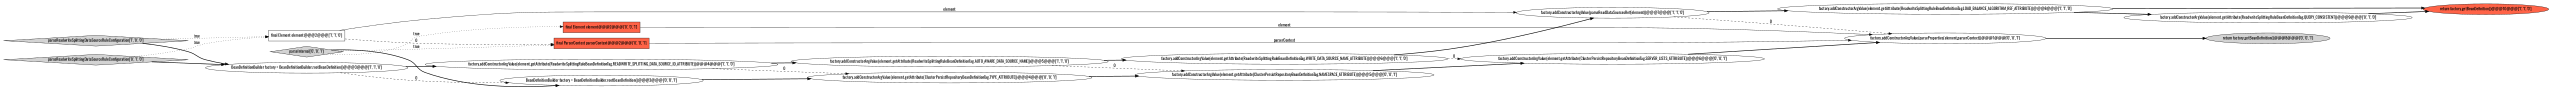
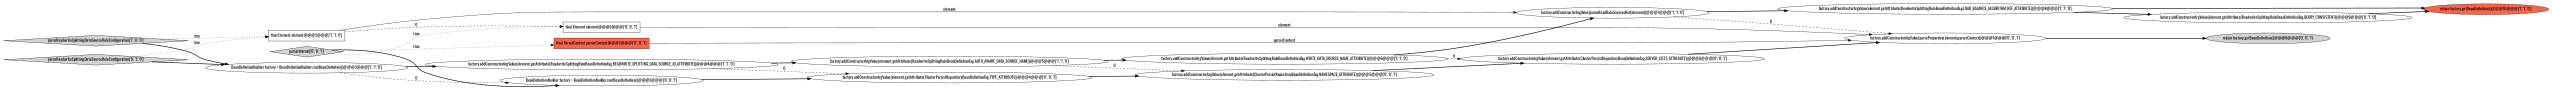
node "final Element element@@@2@@@['0', '0', '1']": fillcolor tomato -> white
edge "final Element element@@@2@@@['1', '1', '0']" -> "final ParserContext parserContext@@@2@@@['0', '0', '1']": now "final Element element@@@2@@@['1', '1', '0']" -> "final Element element@@@2@@@['0', '0', '1']"
